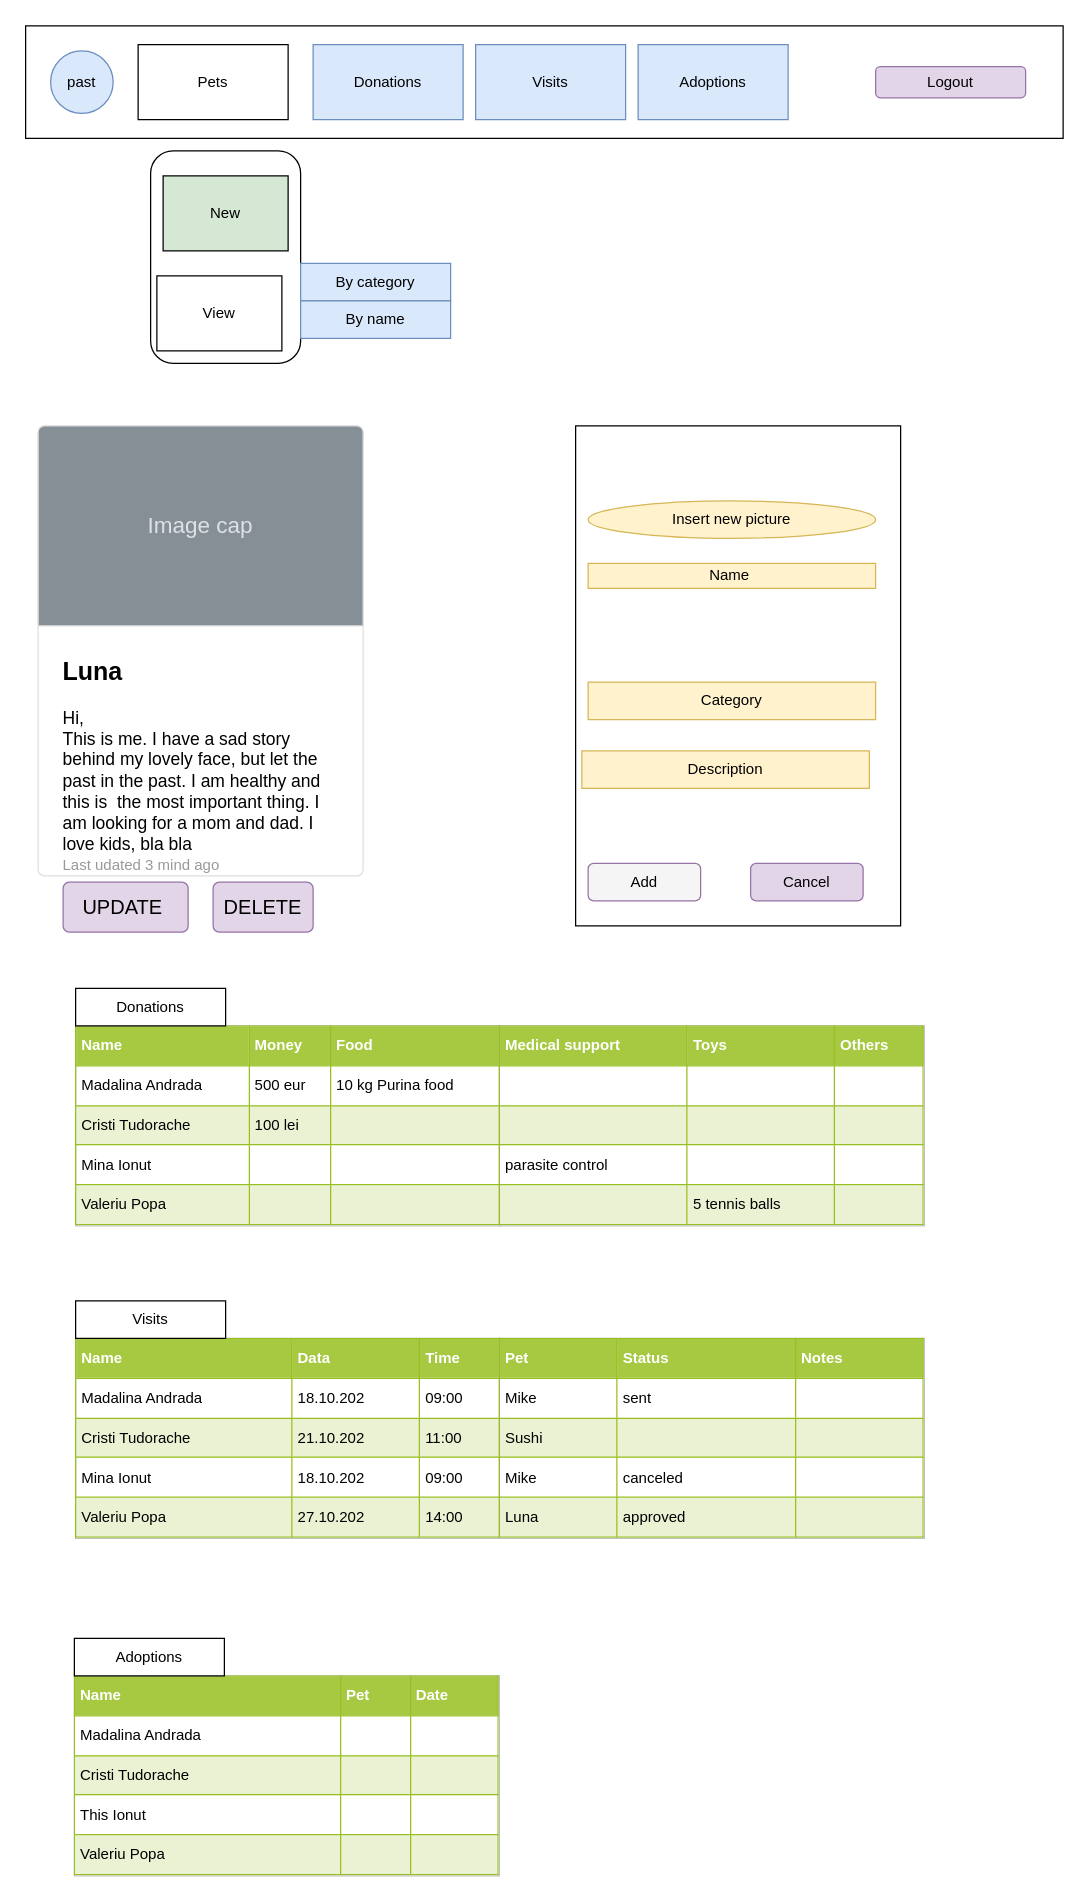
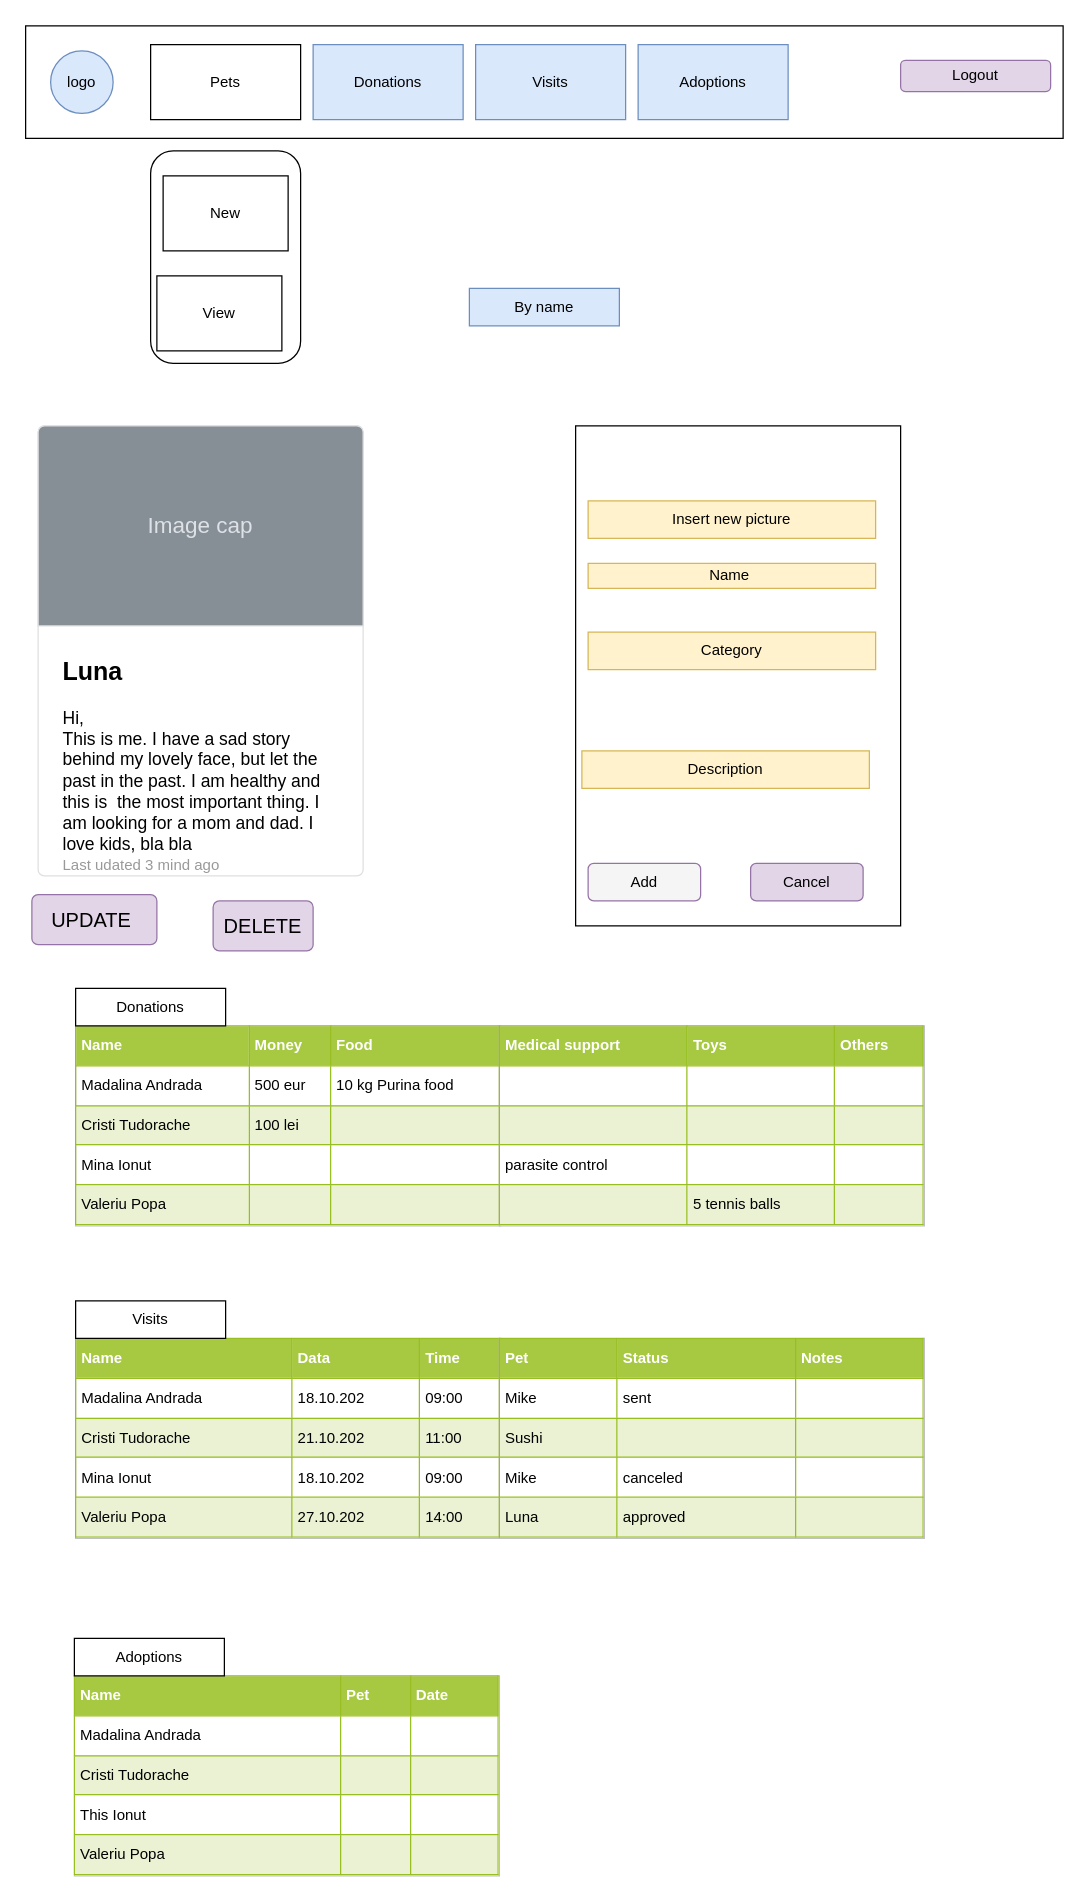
node "past": label "past" -> "logo"
node "Pets": moved (213, 82) -> (226, 82)
node "Logout": moved (951, 82) -> (976, 76)
node "New": fillcolor #d5e8d4 -> #ffffff
node "By category": removed
node "By name": moved (376, 319) -> (544, 307)
node "Insert new picture": shape ellipse -> rectangle
node "Category": moved (732, 701) -> (732, 651)
node "UPDATE": moved (126, 907) -> (94, 919)
node "DELETE": moved (263, 907) -> (263, 926)
